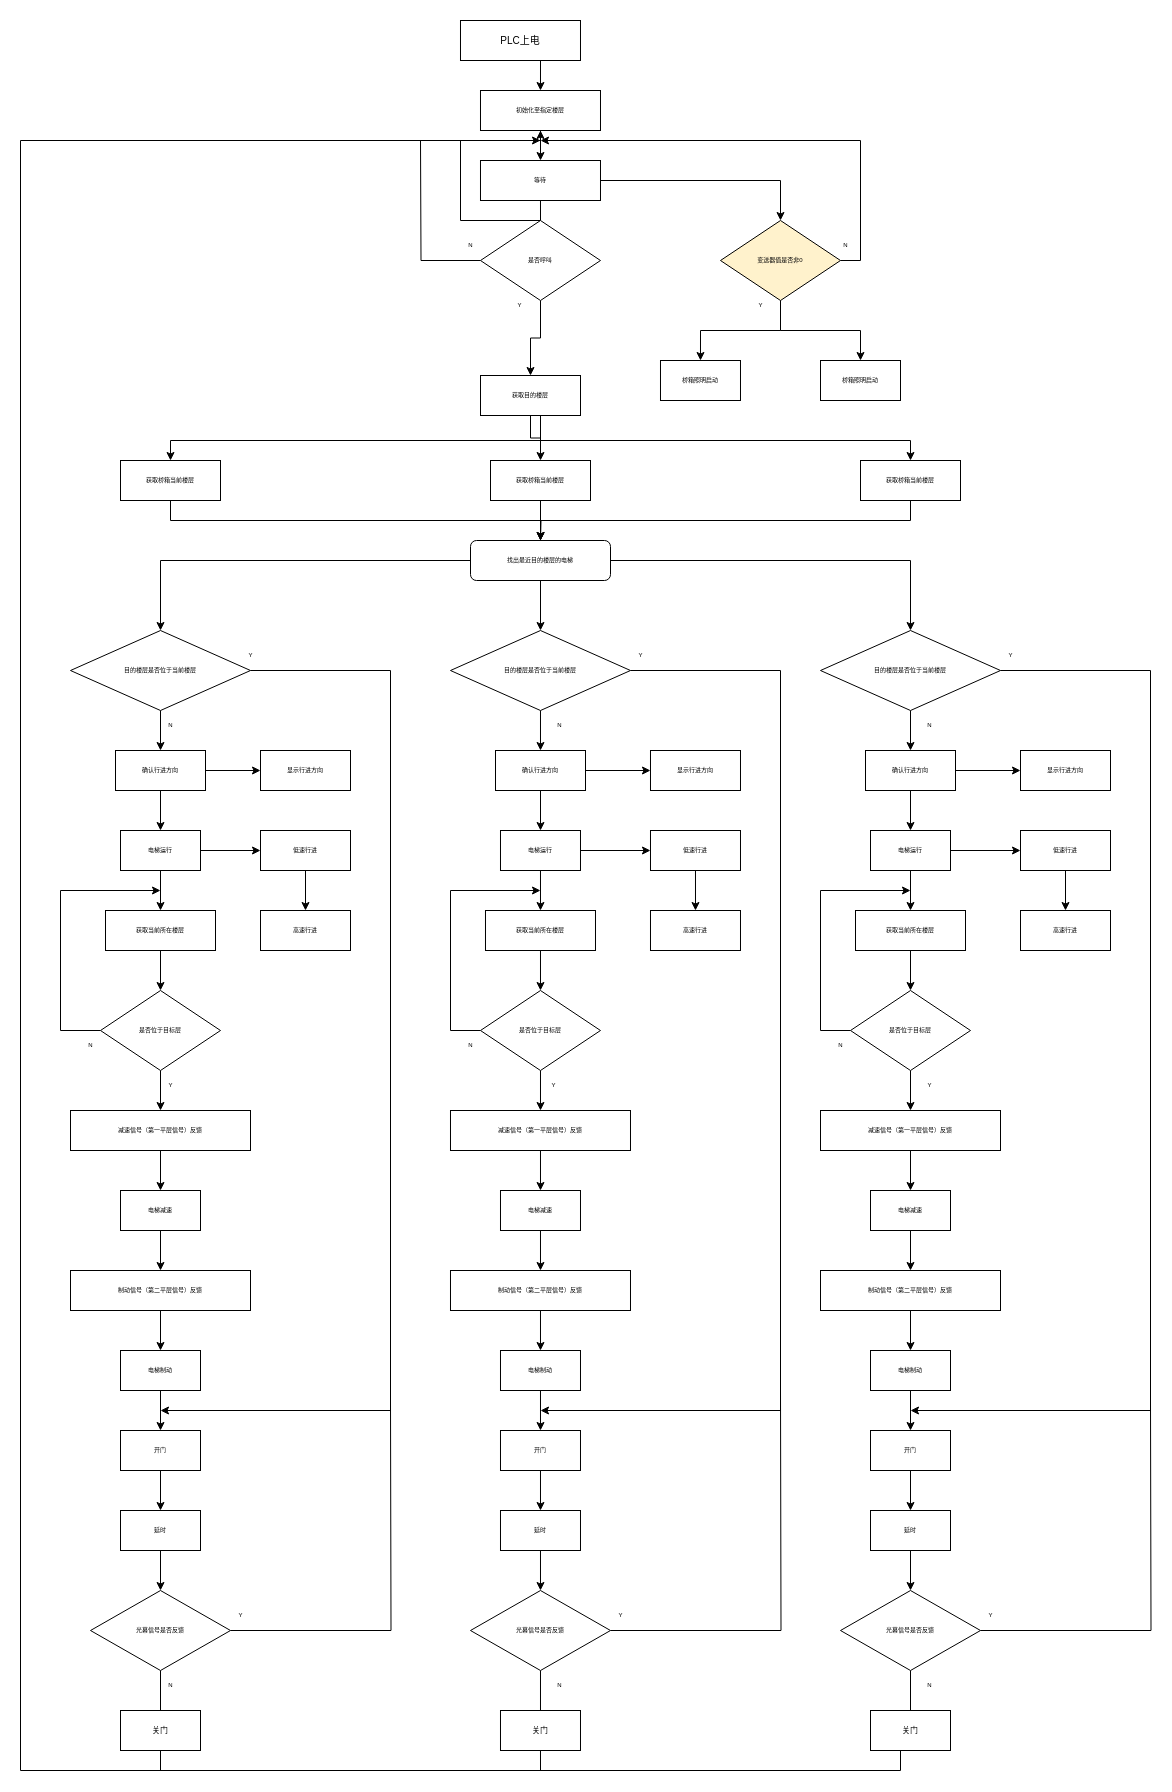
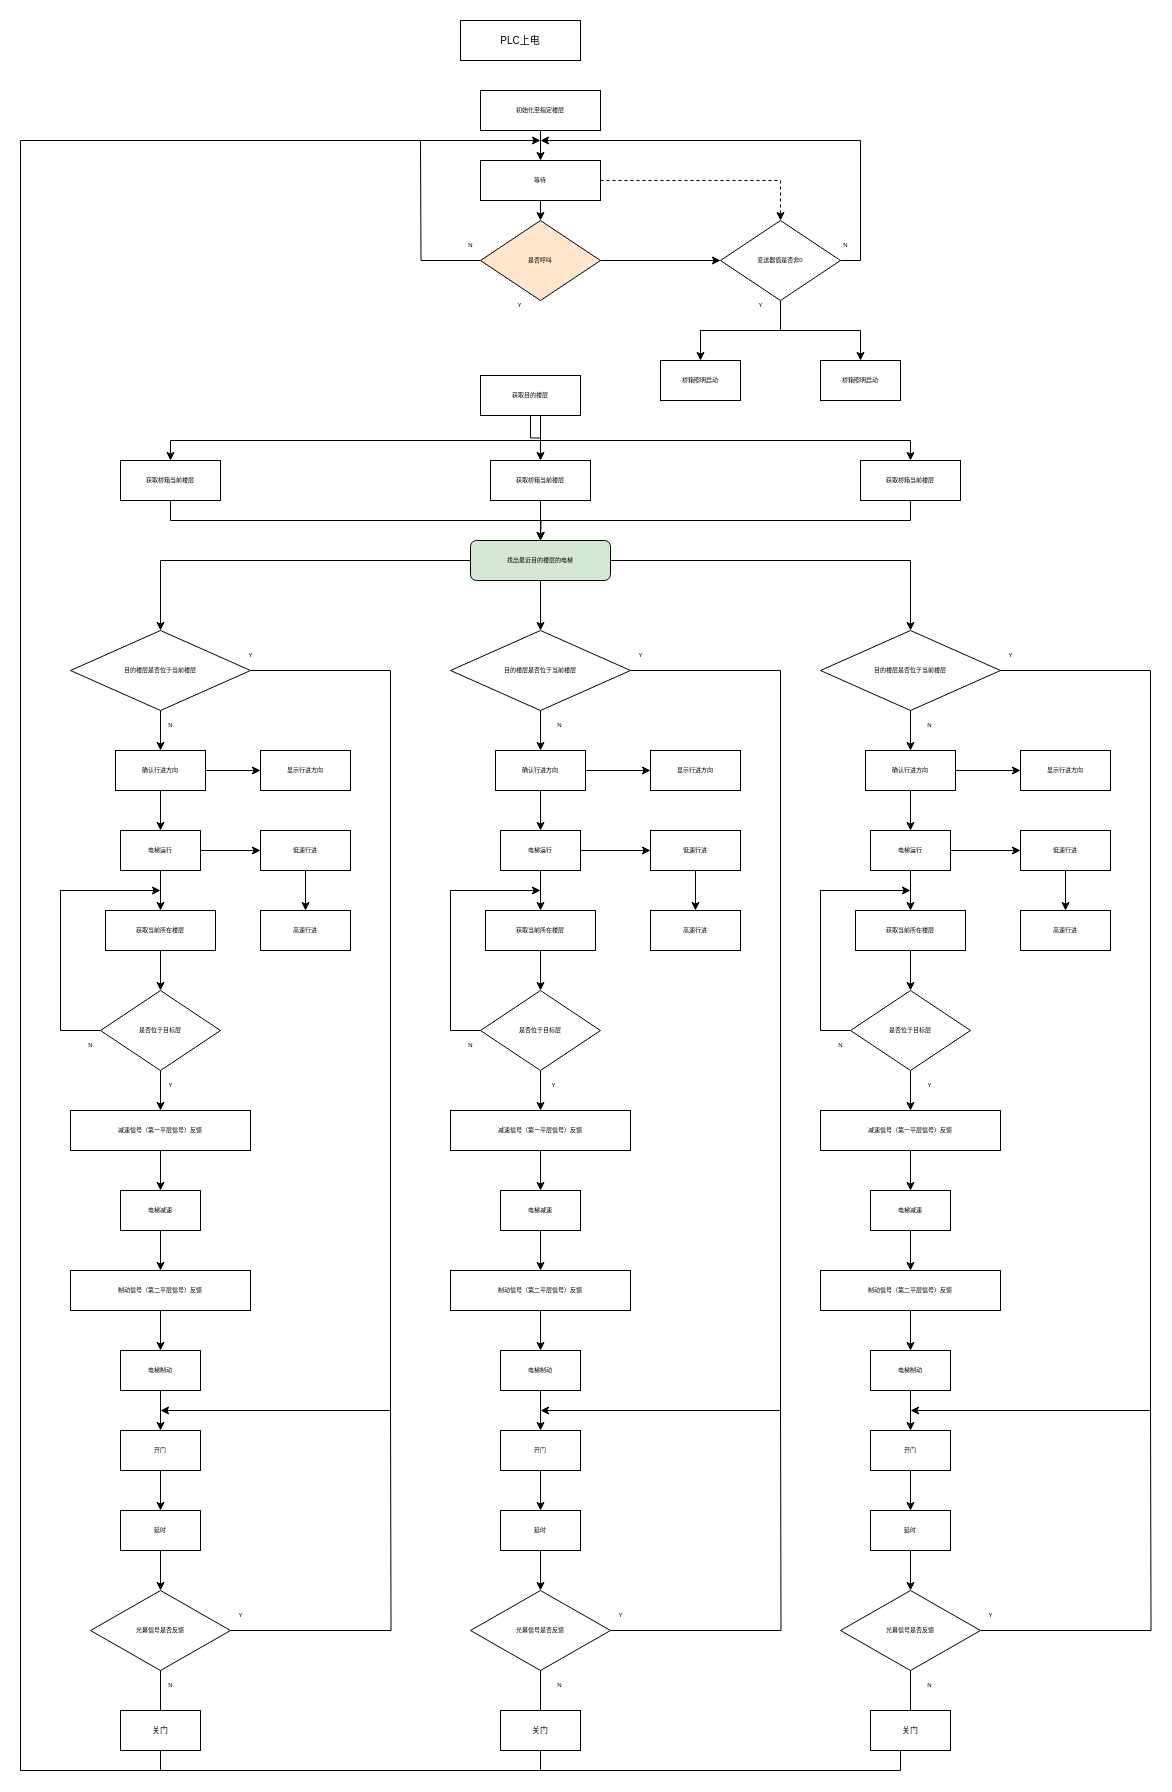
edge "PLC上电" -> "初始化至指定楼层": removed
edge "等待" -> "变送器值是否非0": style solid -> dashed
edge "等待" -> "初始化至指定楼层": now "等待" -> "是否呼叫"
node "是否呼叫": fillcolor #ffffff -> #ffe6cc
node "变送器值是否非0": fillcolor #fff2cc -> #ffffff
edge "是否呼叫" -> "获取目的楼层": now "是否呼叫" -> "变送器值是否非0"
node "找出最近目的楼层的电梯": fillcolor #ffffff -> #d5e8d4
